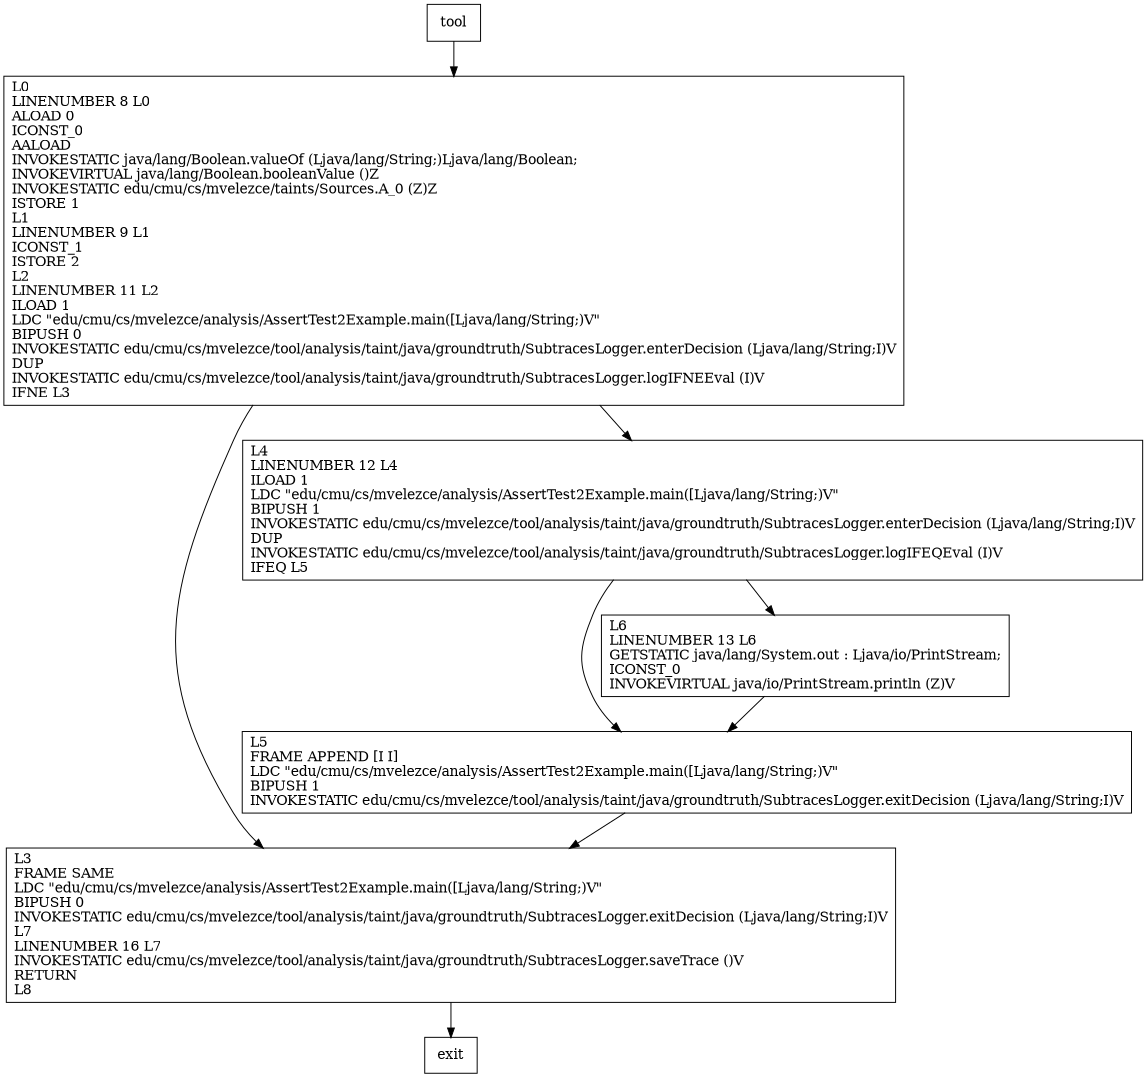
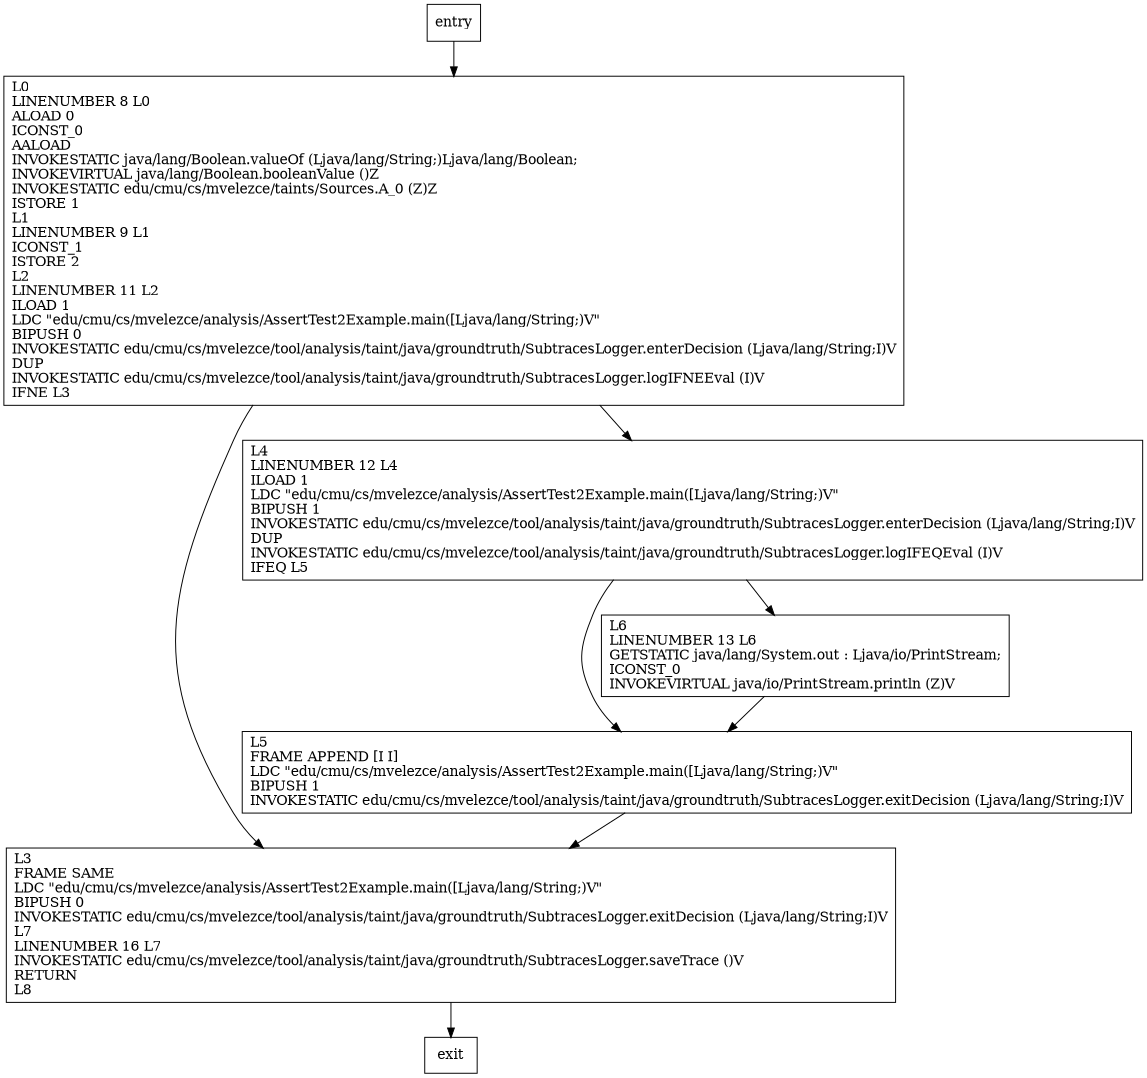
node "tool": label "tool" -> "entry"
